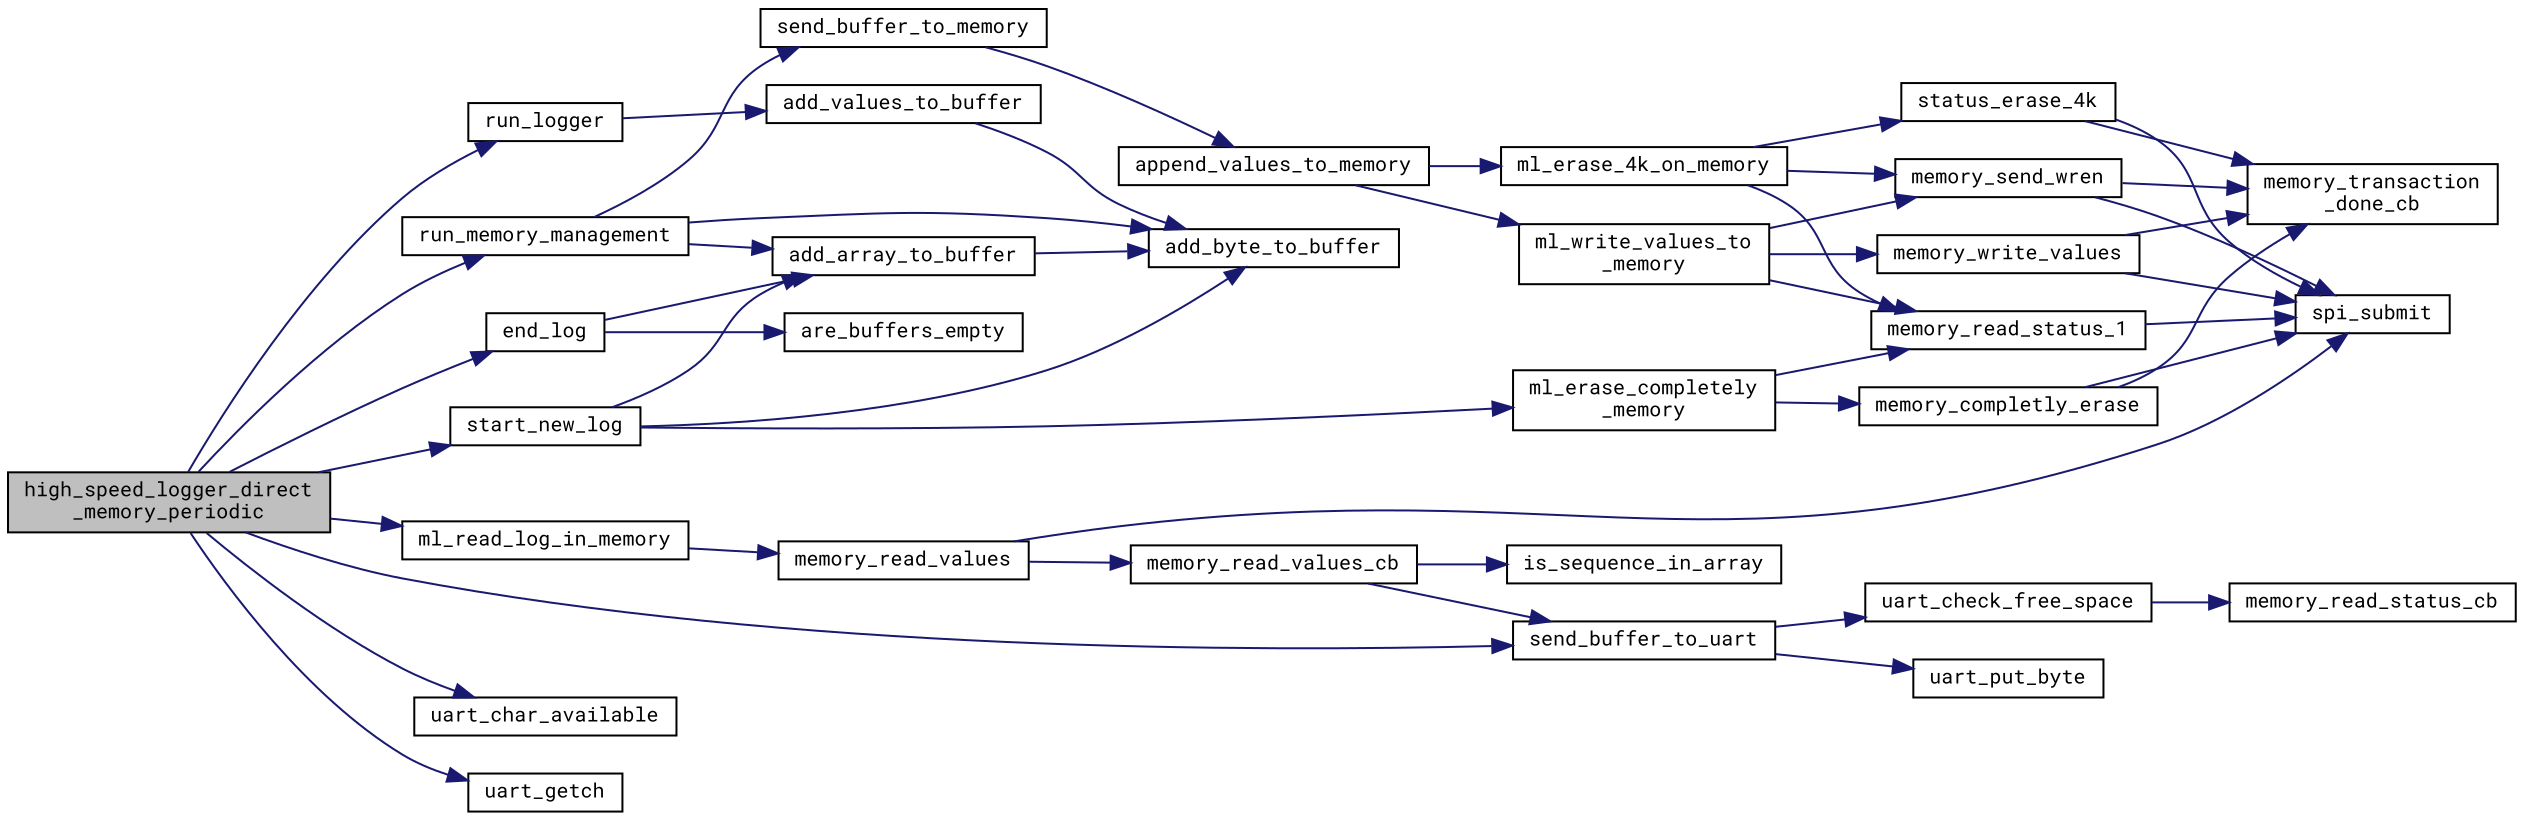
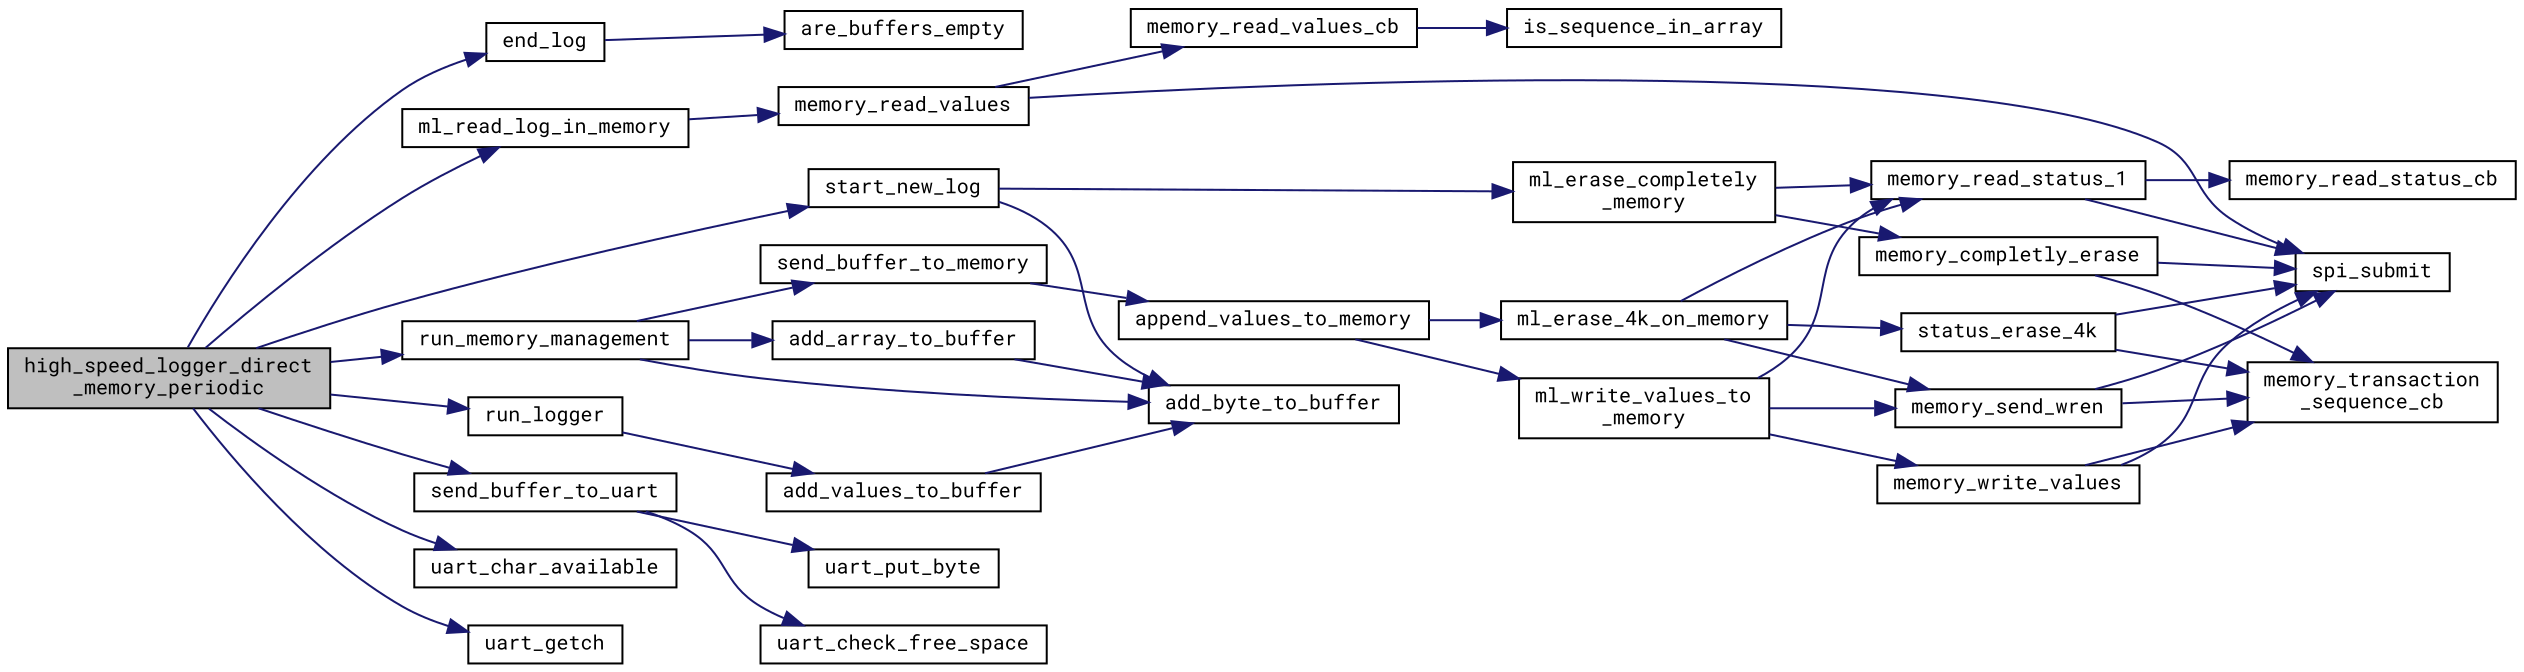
node "memory_transaction _done_cb": label "memory_transaction _done_cb" -> "memory_transaction _sequence_cb"
edge "end_log" -> "add_array_to_buffer": removed
edge "start_new_log" -> "add_array_to_buffer": removed
edge "memory_read_values_cb" -> "send_buffer_to_uart": removed
edge "uart_check_free_space" -> "memory_read_status_cb": now "memory_read_status_1" -> "memory_read_status_cb"
